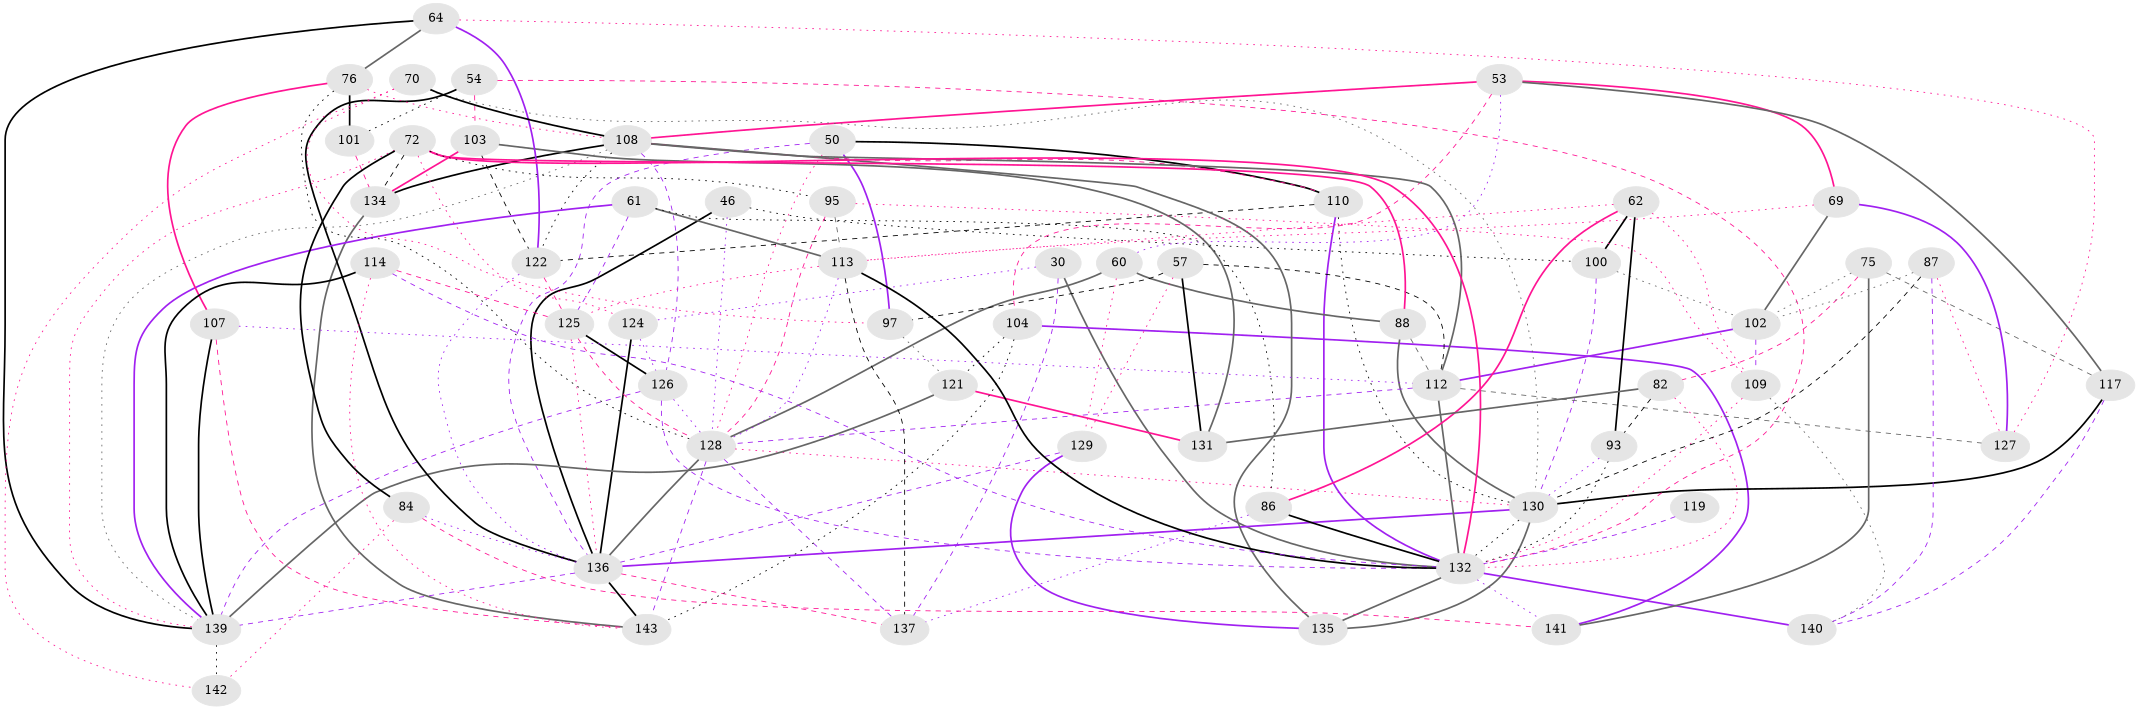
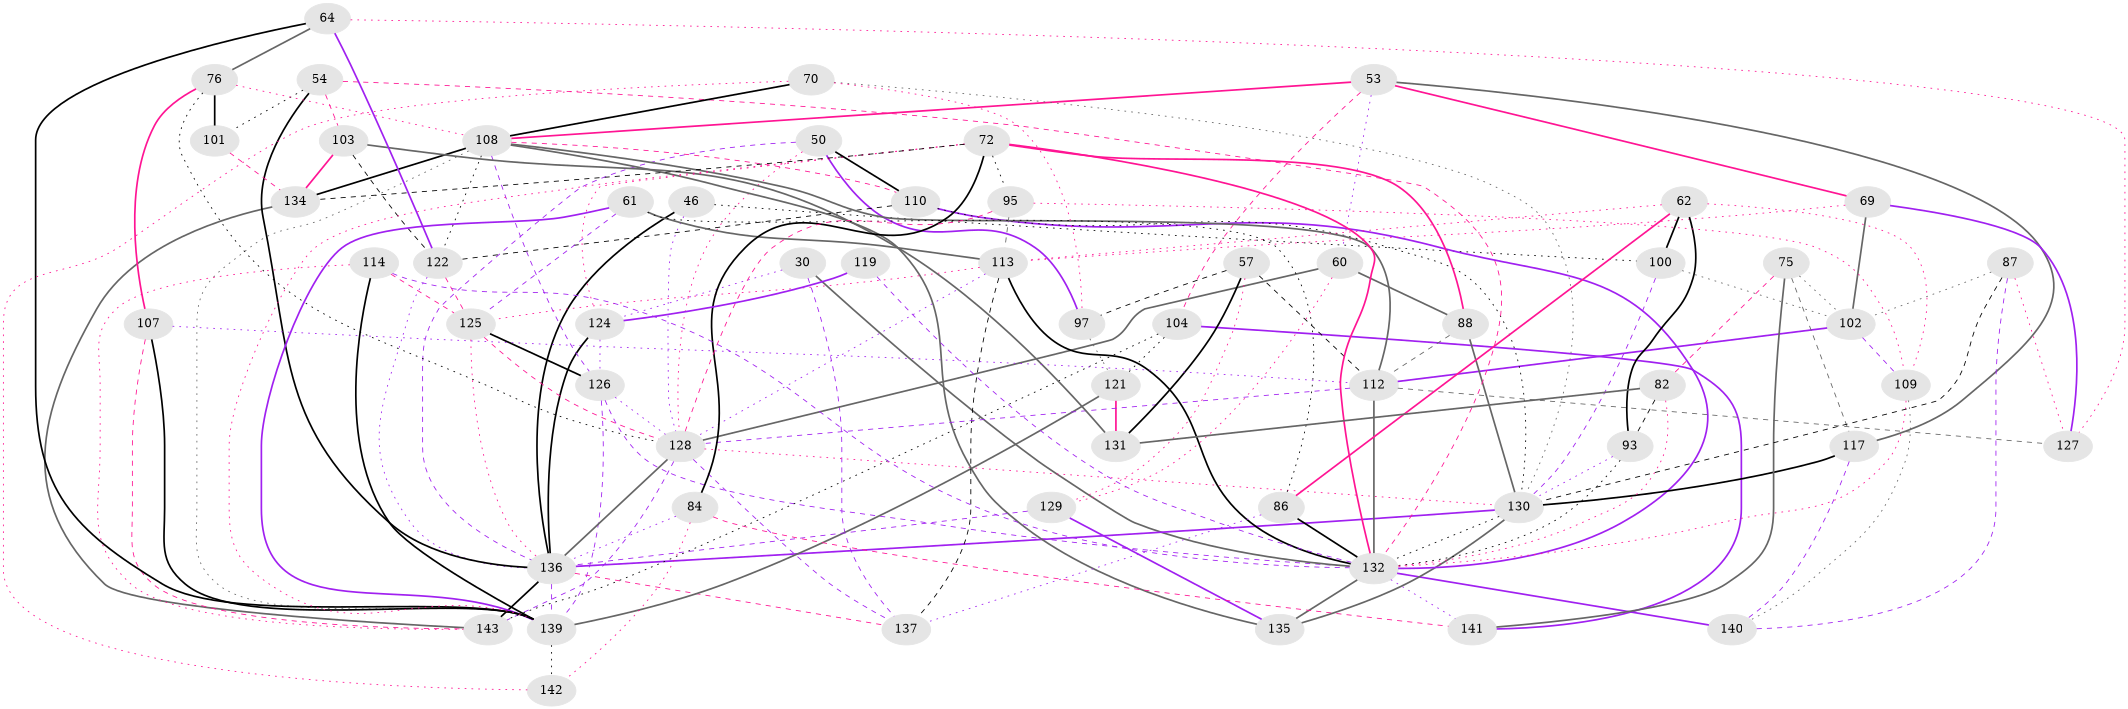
edge "119" -- "124": added
